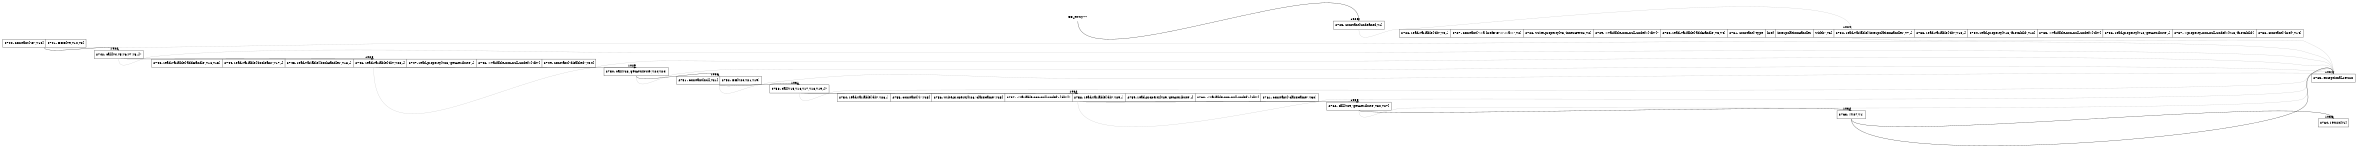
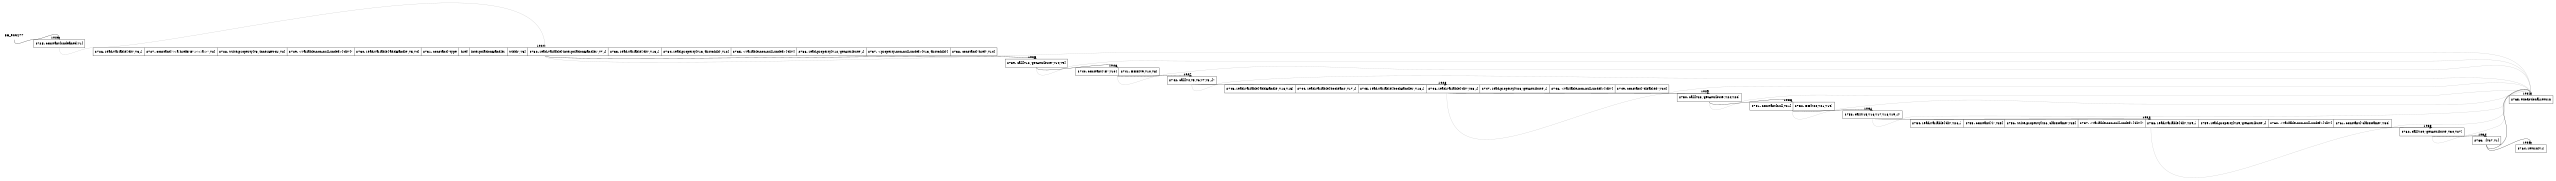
node "2739: call[v12,'getAttribute',v14,v9]": added
